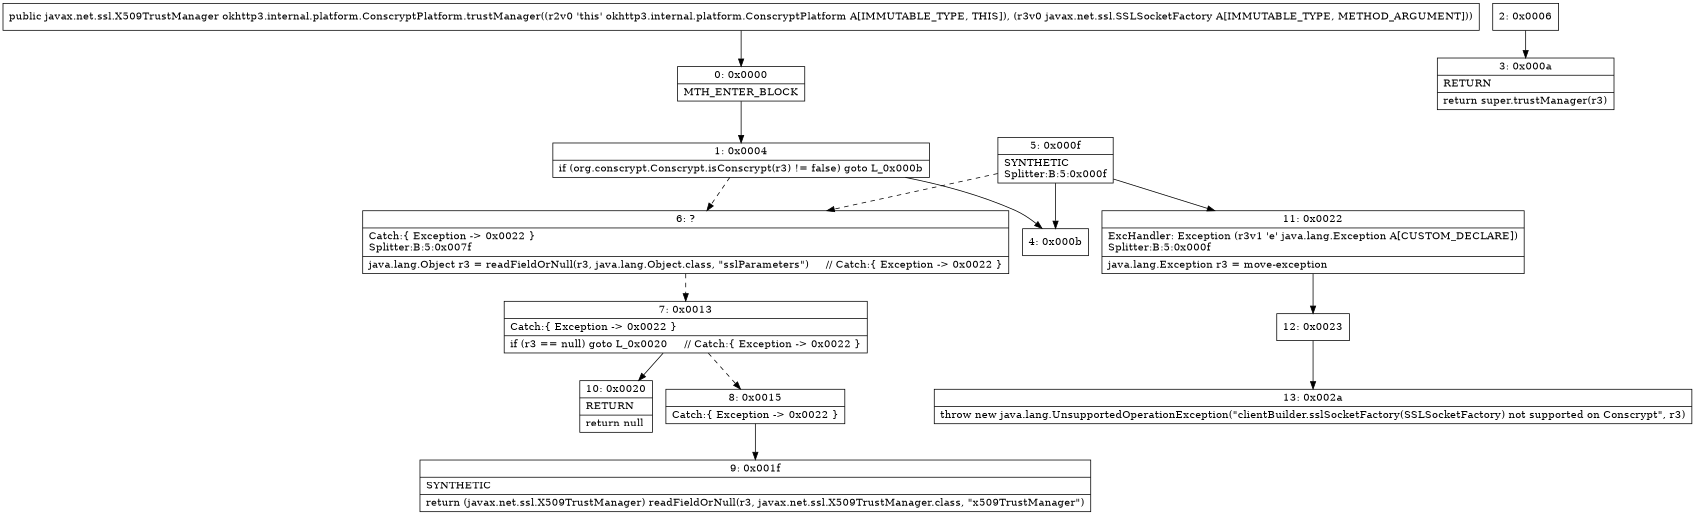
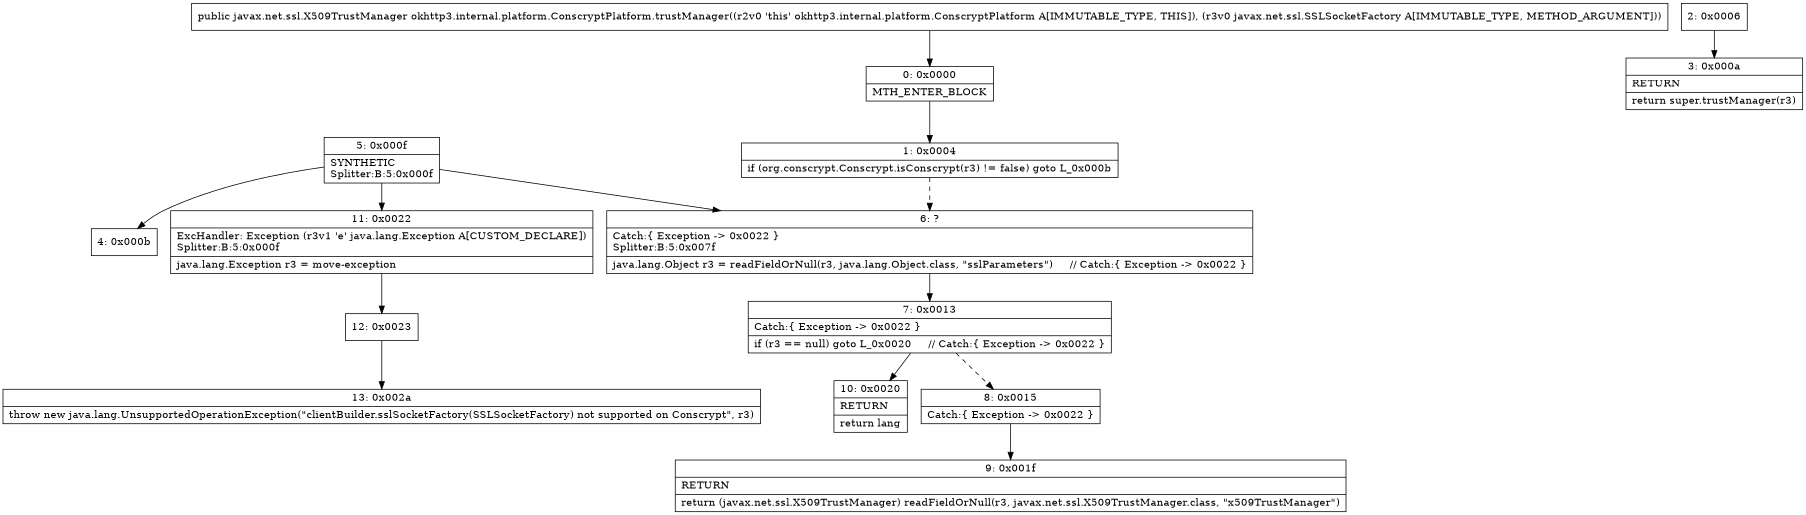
edge "5: 0x000f" -> "6: ?": style dashed -> solid
edge "1: 0x0004" -> "4: 0x000b": removed
edge "6: ?" -> "7: 0x0013": style dashed -> solid
node "10: 0x0020": text "return null" -> "return lang"
node "9: 0x001f": text "SYNTHETIC" -> "RETURN"
